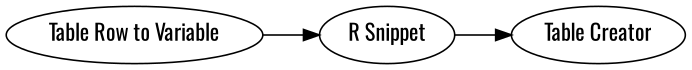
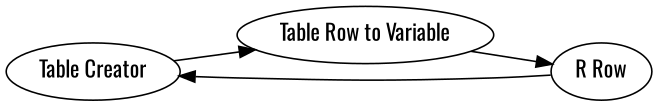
node "R Snippet": label "R Snippet" -> "R Row"
edge "Table Creator" -> "Table Row to Variable": added
